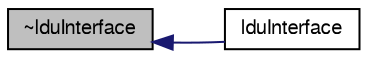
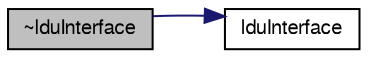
edge "lduInterface" -> "~lduInterface": reversed
